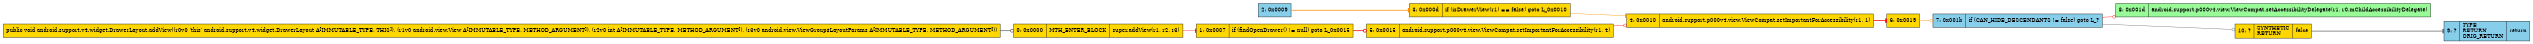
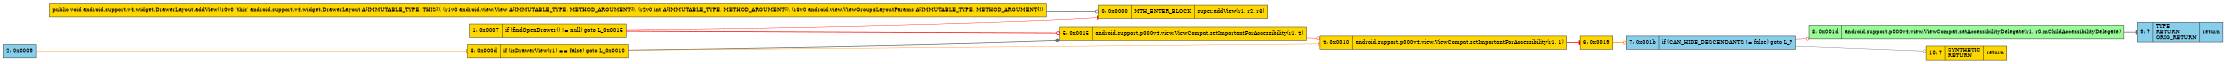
edge "2: 0x0009" -> "3: 0x000d": style bold -> solid
edge "6: 0x0019" -> "7: 0x001b": style solid -> bold
edge "0: 0x0000" -> "1: 0x0007": reversed
node "10: ?": text "false" -> "return"
edge "10: ?" -> "9: ?": now "8: 0x001d" -> "9: ?"
edge "3: 0x000d" -> "5: 0x0015": added
